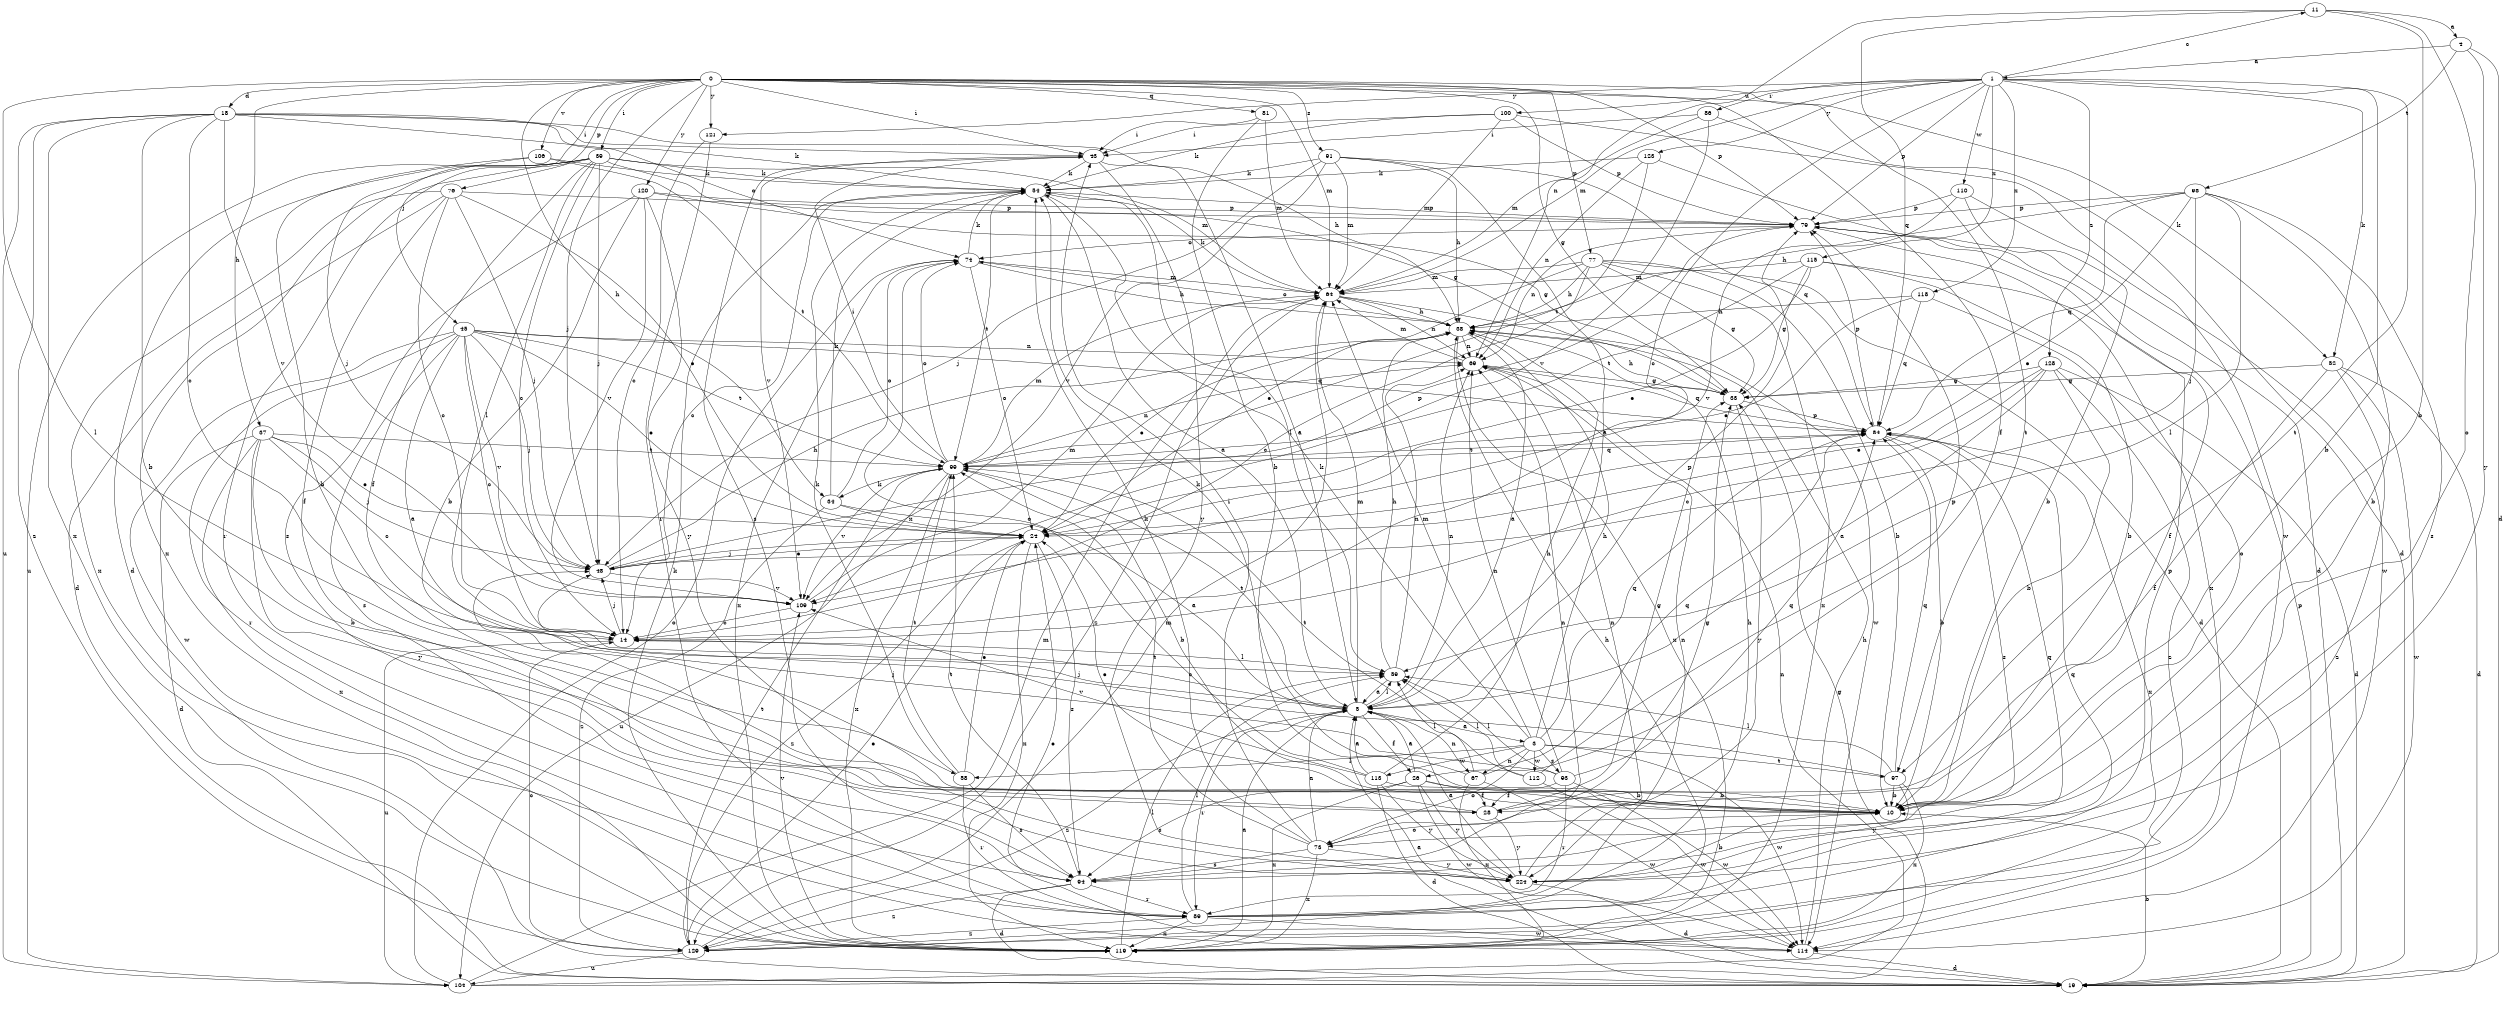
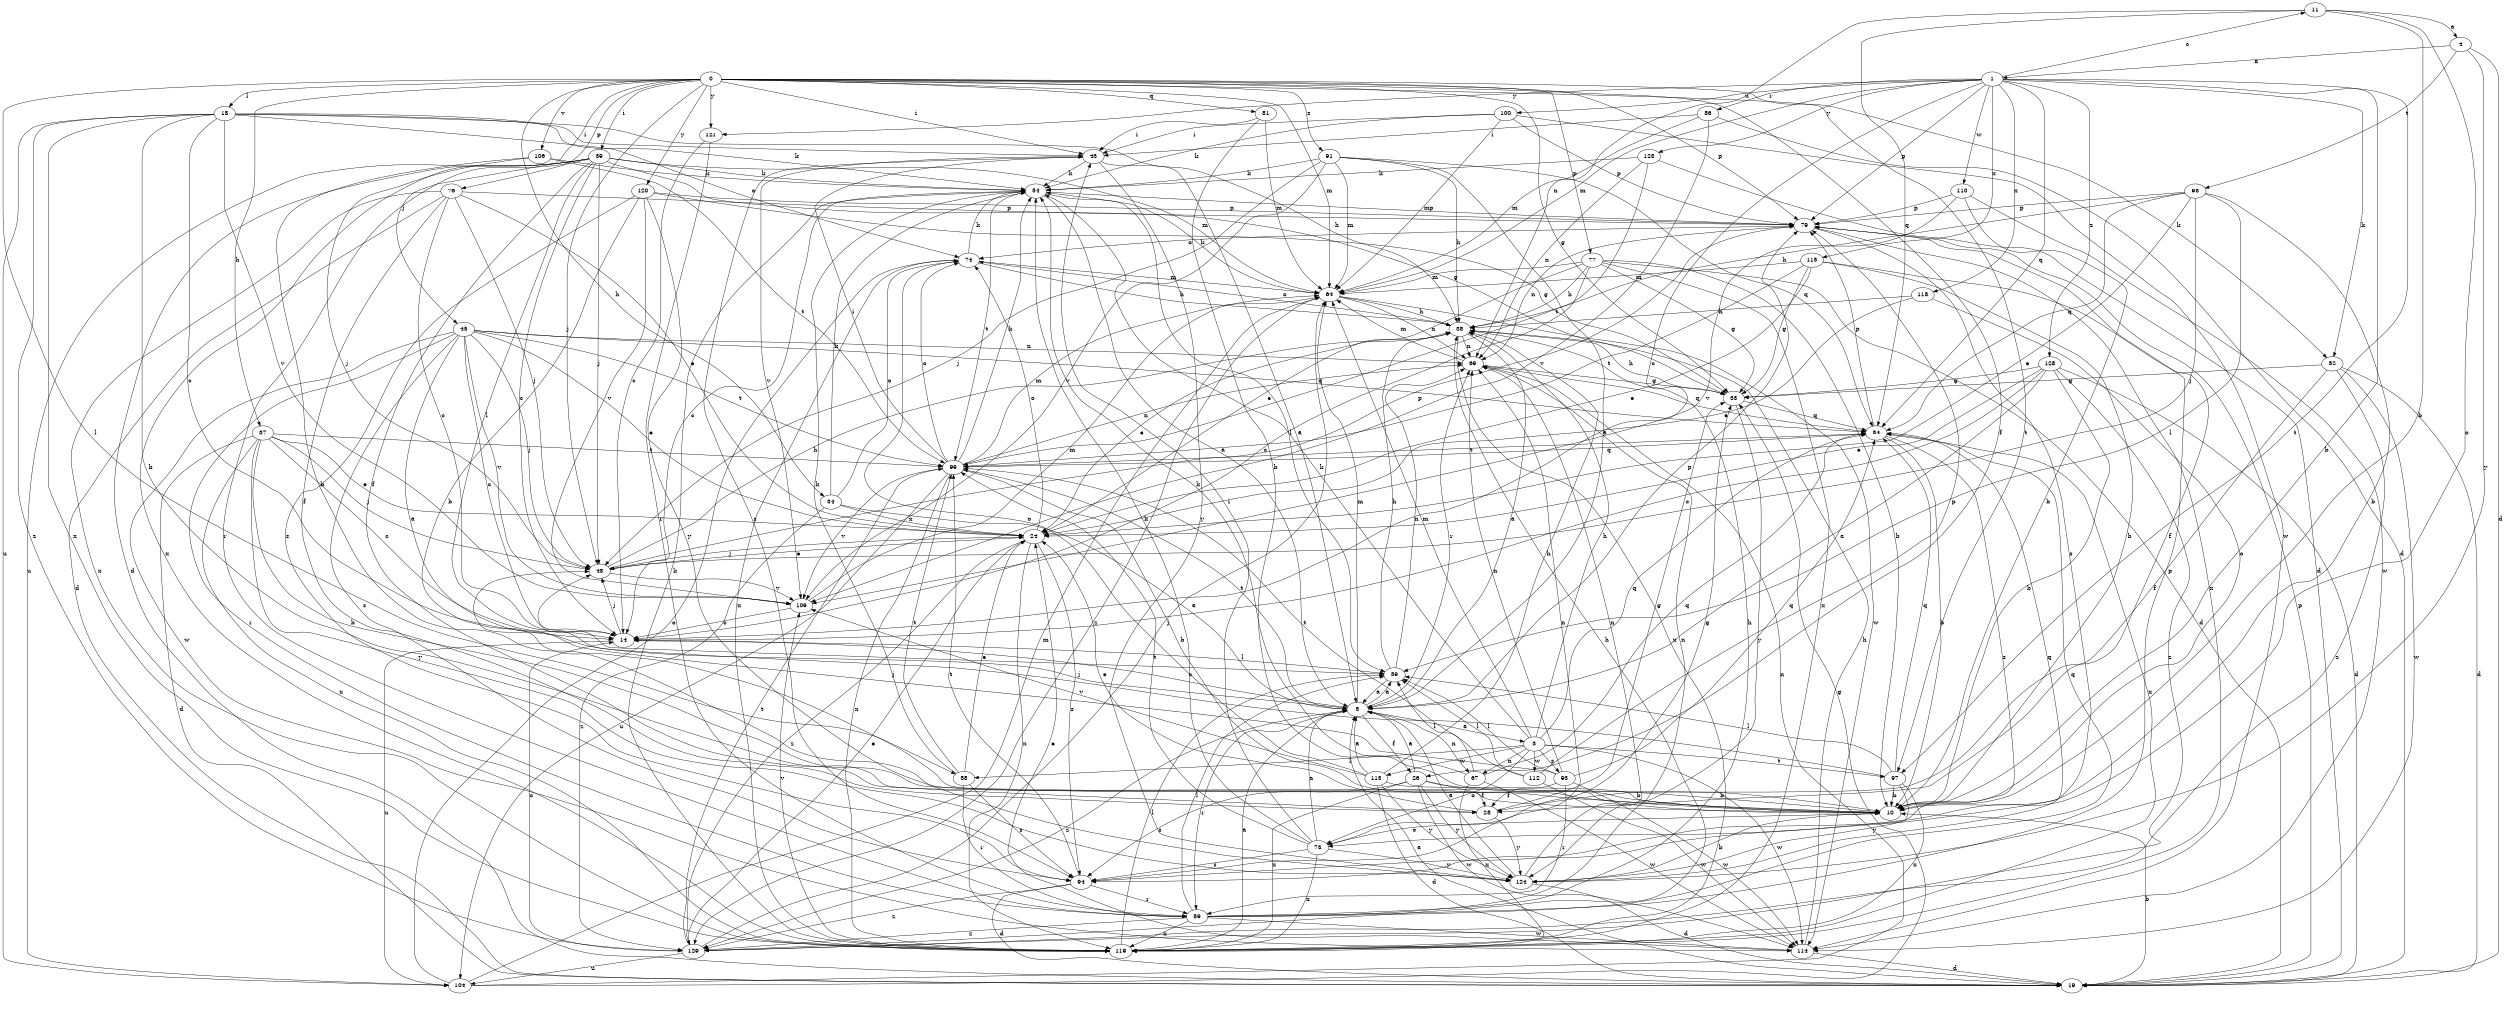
edge "0" -> "18": label "d" -> "l"
edge "118" -> "84": now "1" -> "84"
edge "74" -> "24": reversed
edge "33" -> "84": label "p" -> "q"
edge "99" -> "34": now "99" -> "54"
edge "5" -> "69": label "n" -> "r"
edge "129" -> "64": label "m" -> "j"
edge "5" -> "59": label "l" -> "a"
edge "98" -> "94": now "79" -> "94"
node "224": label "224" -> "124"
